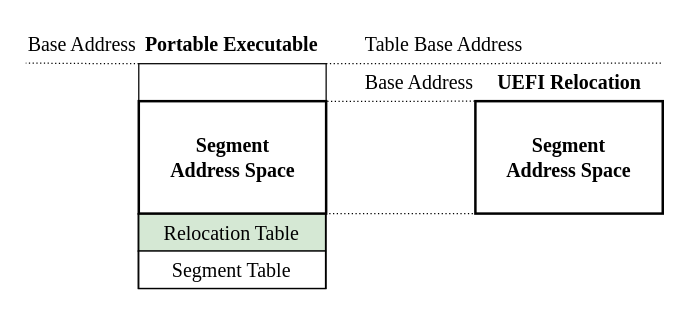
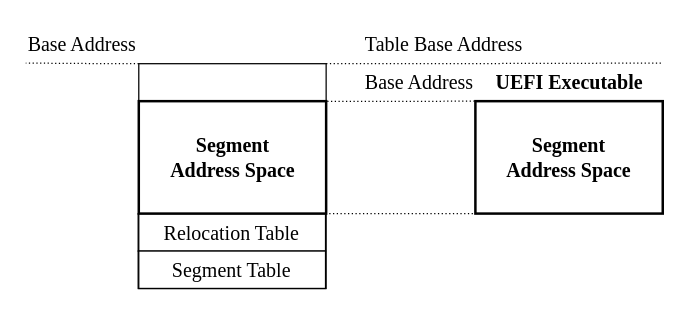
node "Portable Executable": removed
node "UEFI Relocation": label "UEFI Relocation" -> "UEFI Executable"
node "Relocation Table": fillcolor #d5e8d4 -> #ffffff
